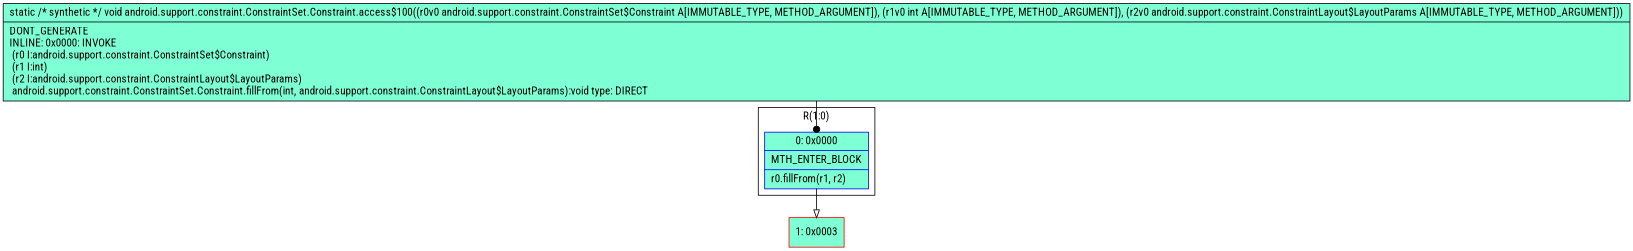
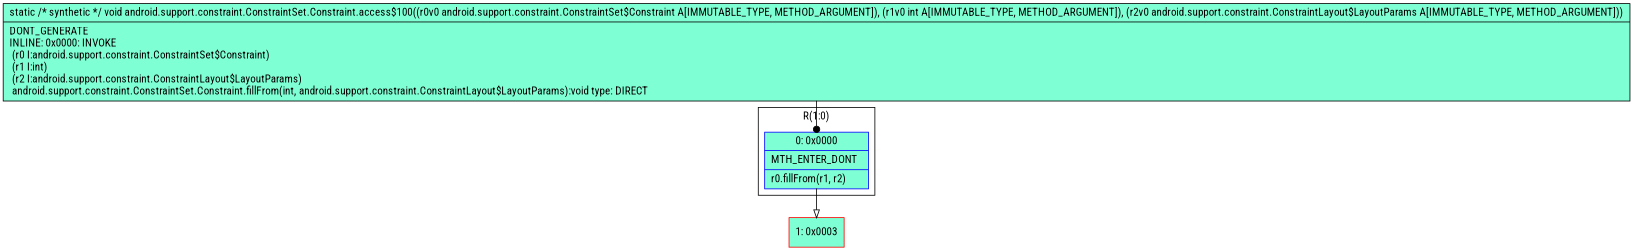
node "0: 0x0000": text "MTH_ENTER_BLOCK" -> "MTH_ENTER_DONT"
